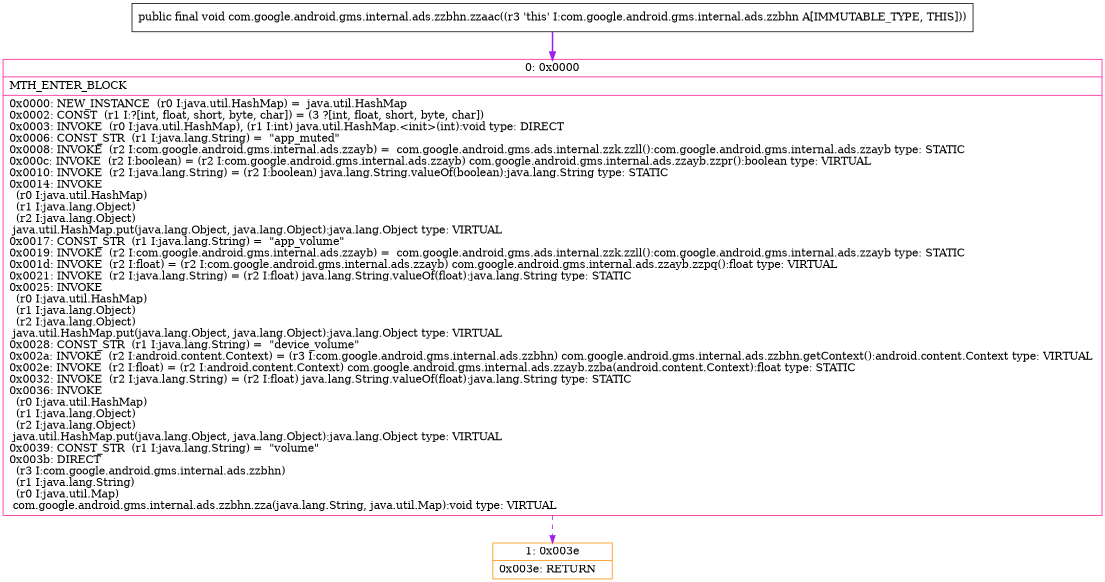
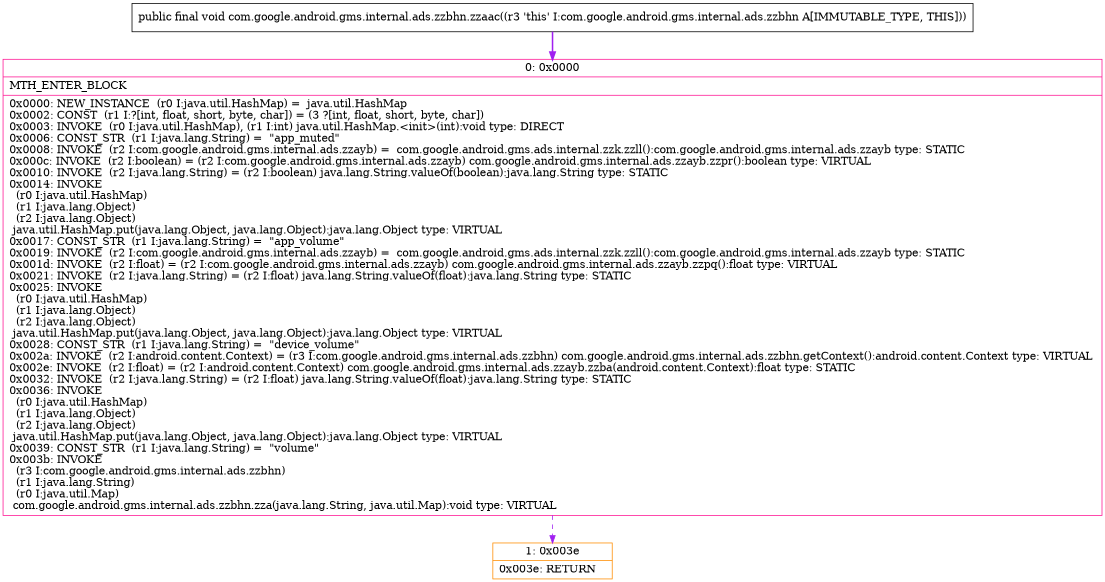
node "0: 0x0000": text "0x003b: DIRECT" -> "0x003b: INVOKE"
